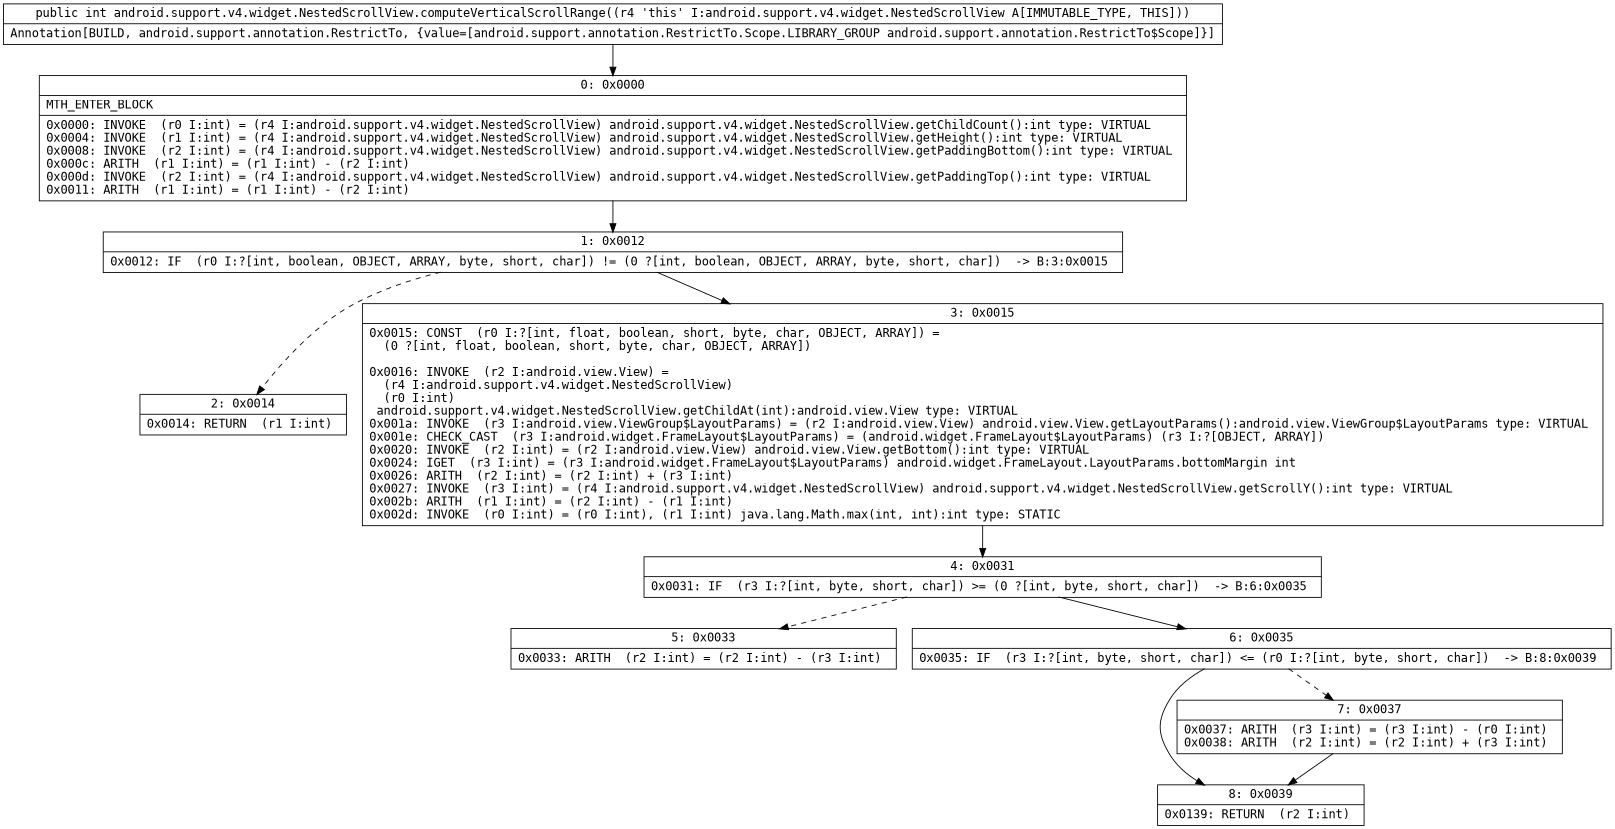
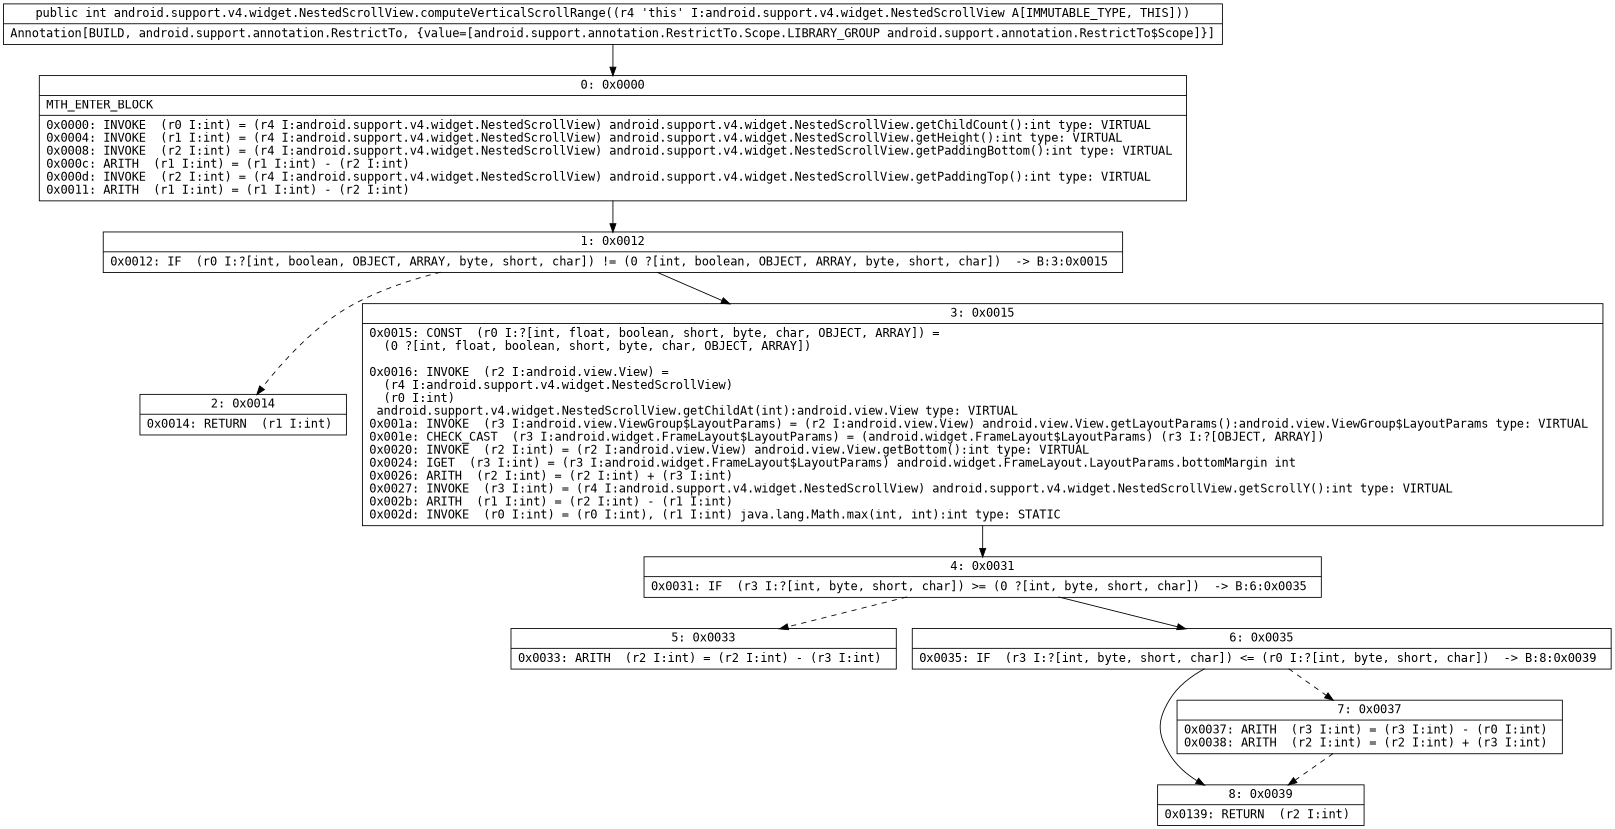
edge "7: 0x0037" -> "8: 0x0039": style solid -> dashed
